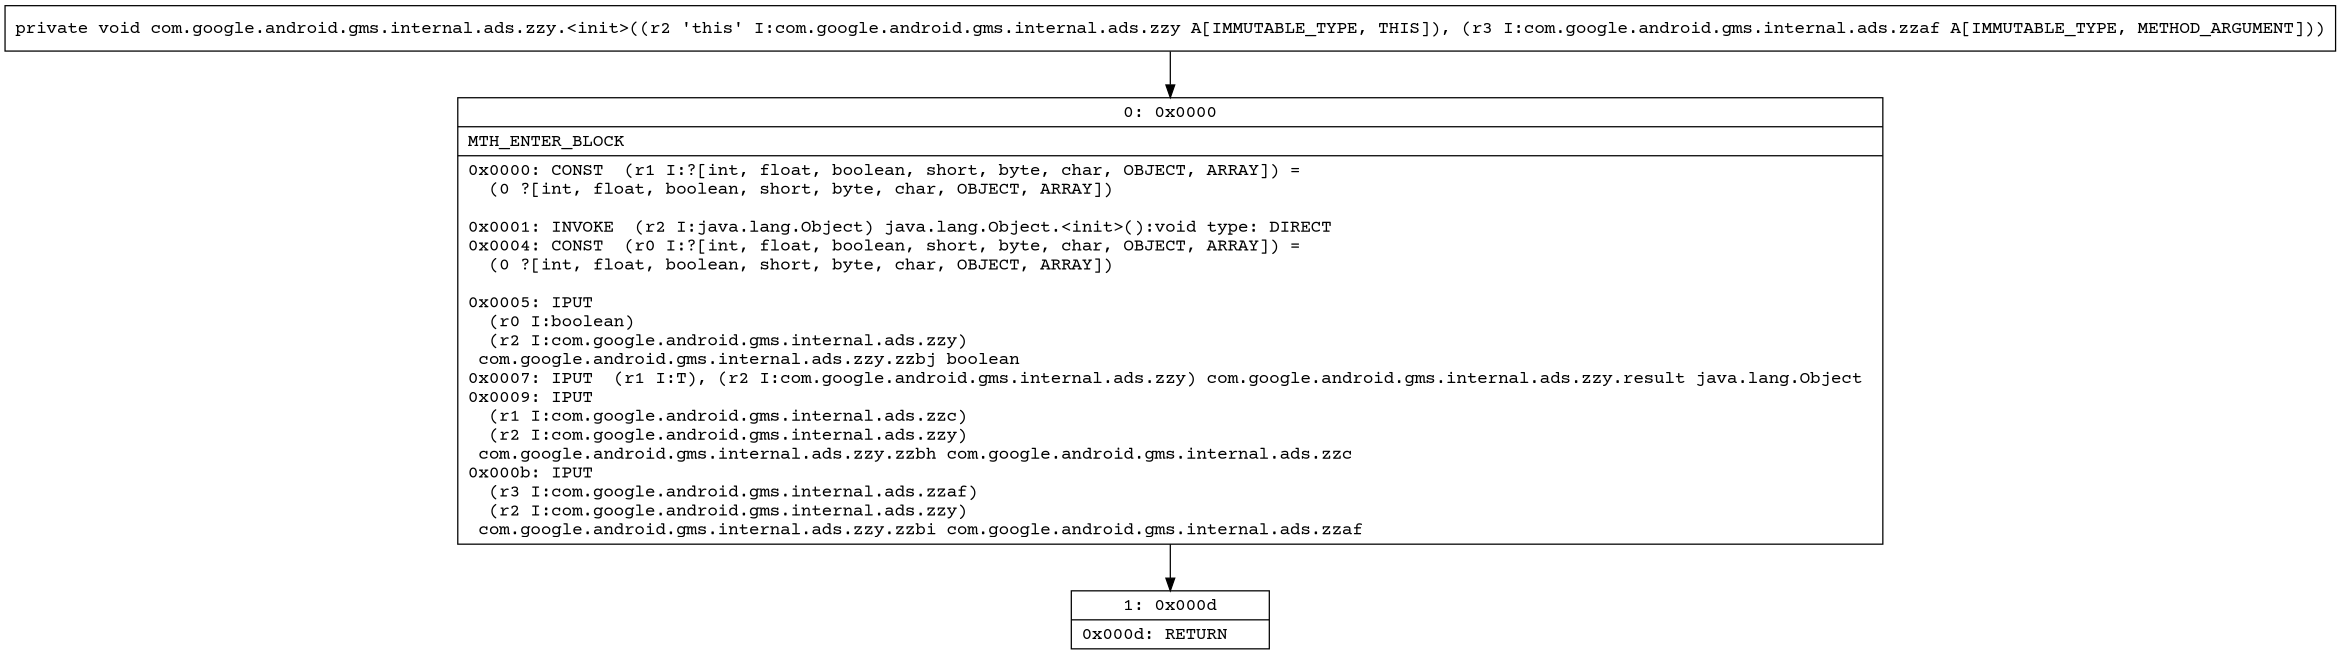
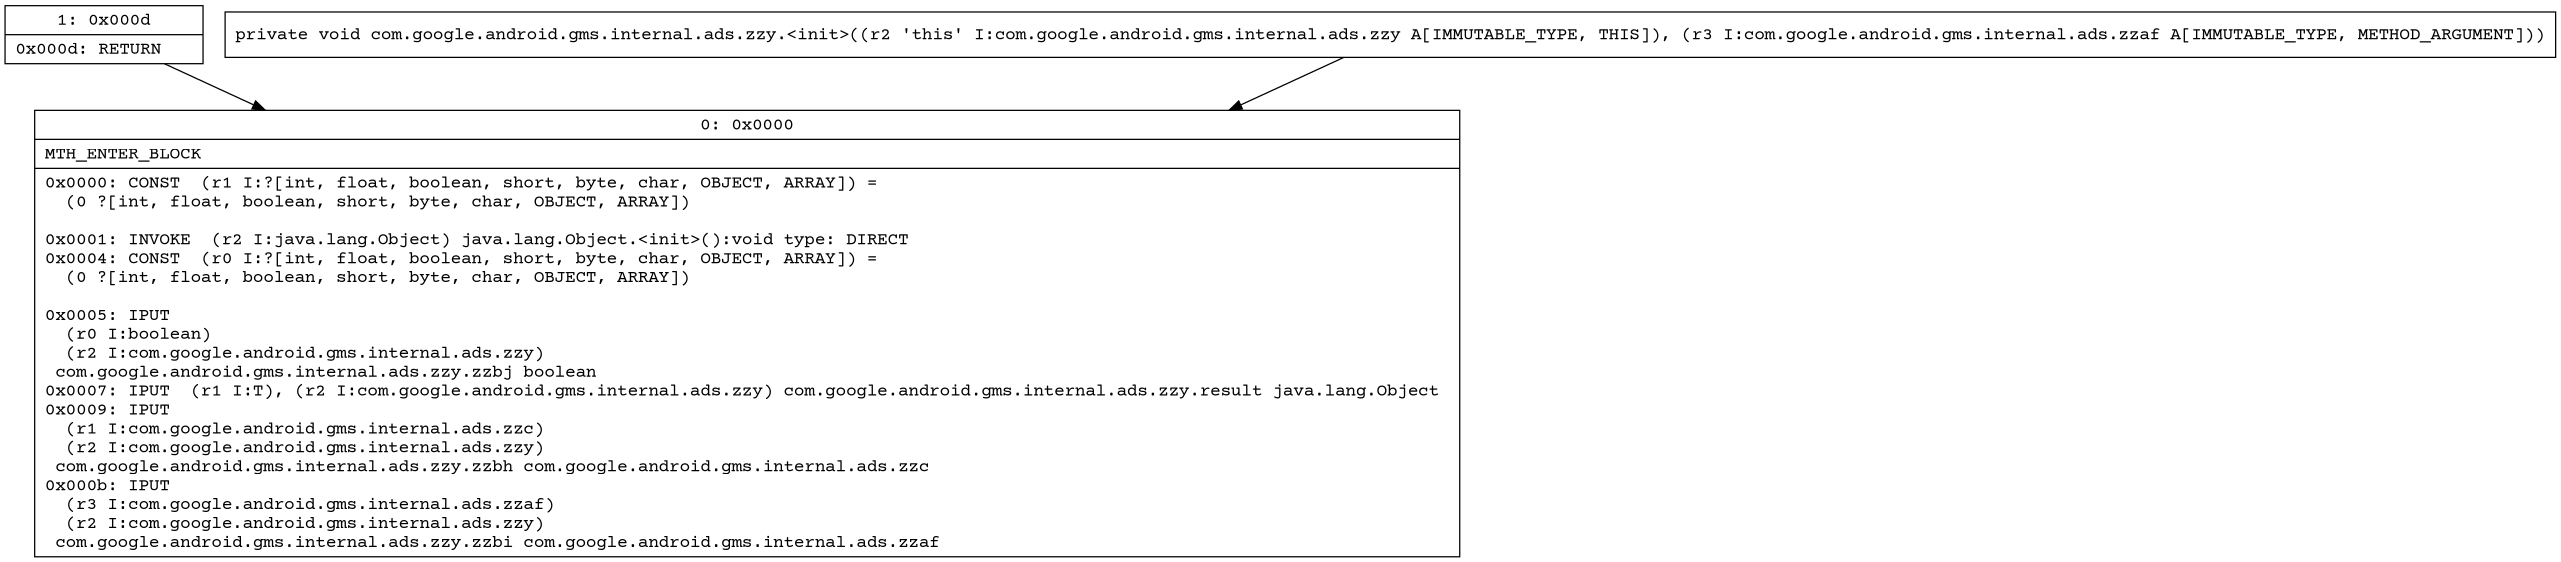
edge "0: 0x0000" -> "1: 0x000d": reversed
